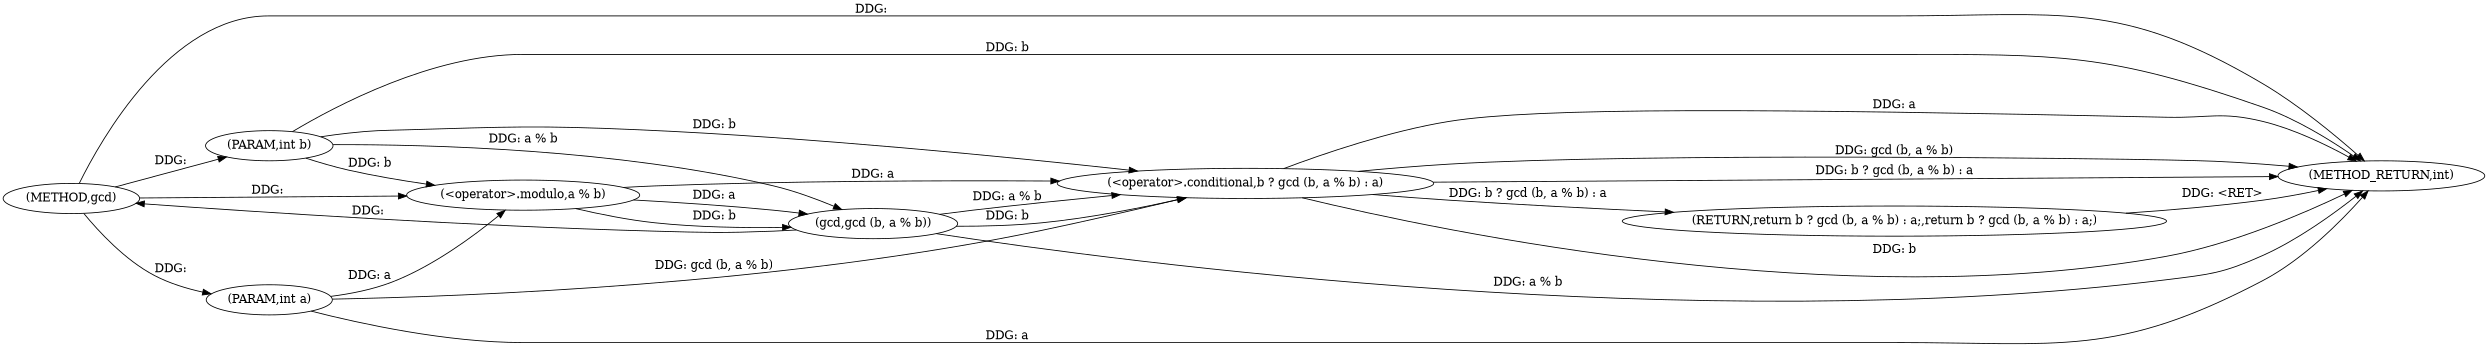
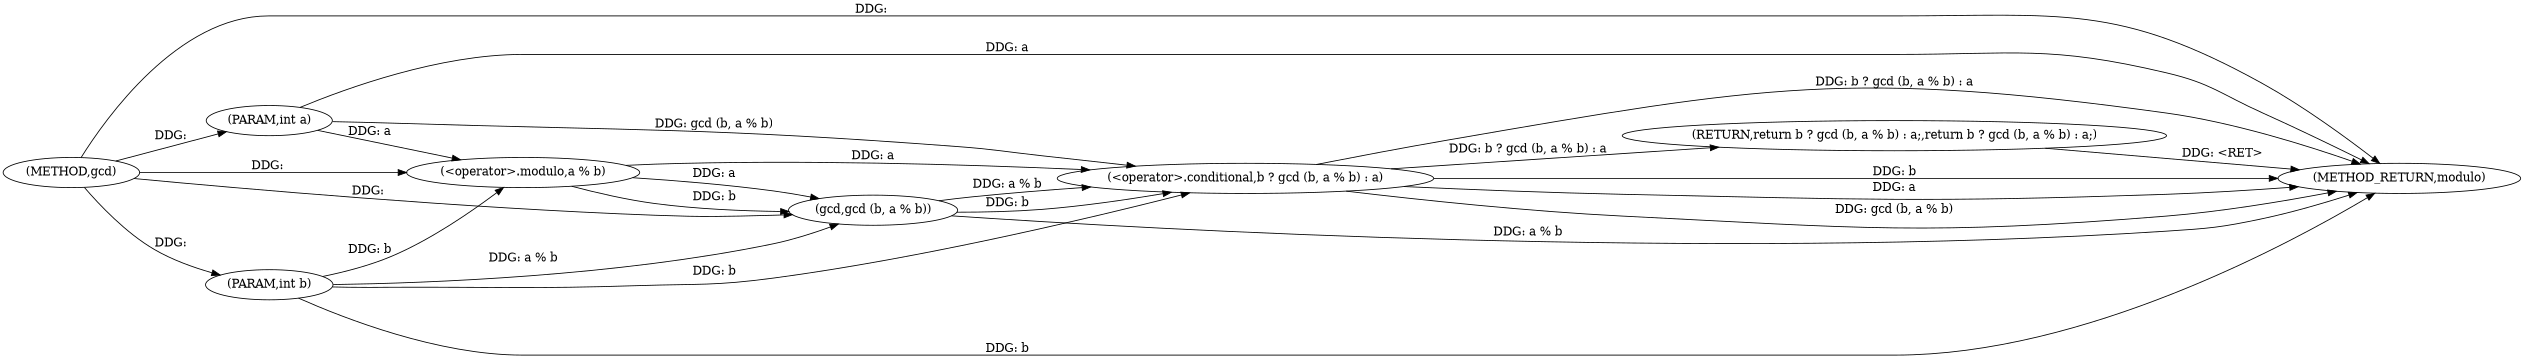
node "(METHOD_RETURN,int)": label "(METHOD_RETURN,int)" -> "(METHOD_RETURN,modulo)"
edge "(gcd,gcd (b, a % b))" -> "(METHOD,gcd)": reversed
